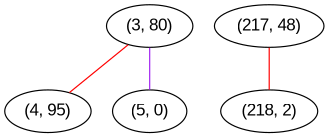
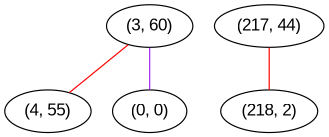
node "(3, 80)": label "(3, 80)" -> "(3, 60)"
node "(217, 48)": label "(217, 48)" -> "(217, 44)"
node "(4, 95)": label "(4, 95)" -> "(4, 55)"
node "(5, 0)": label "(5, 0)" -> "(0, 0)"
